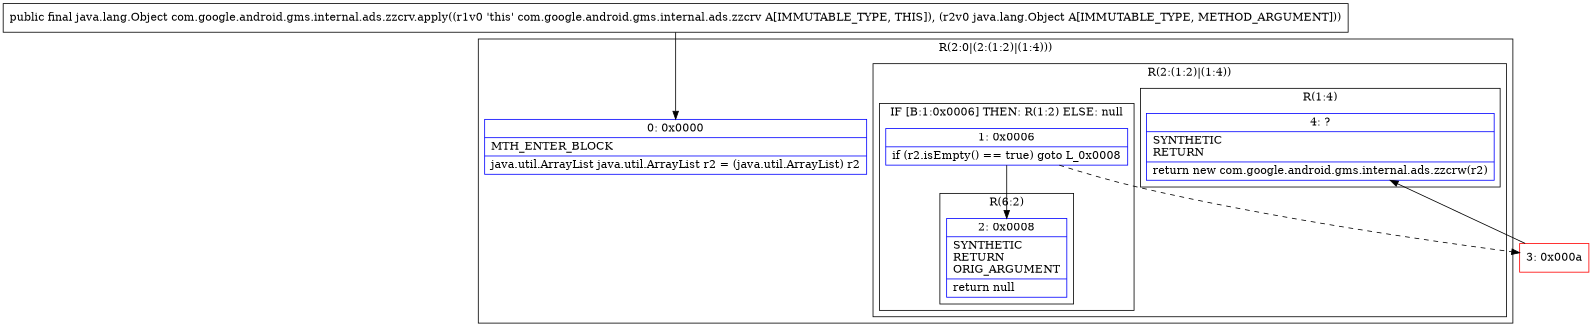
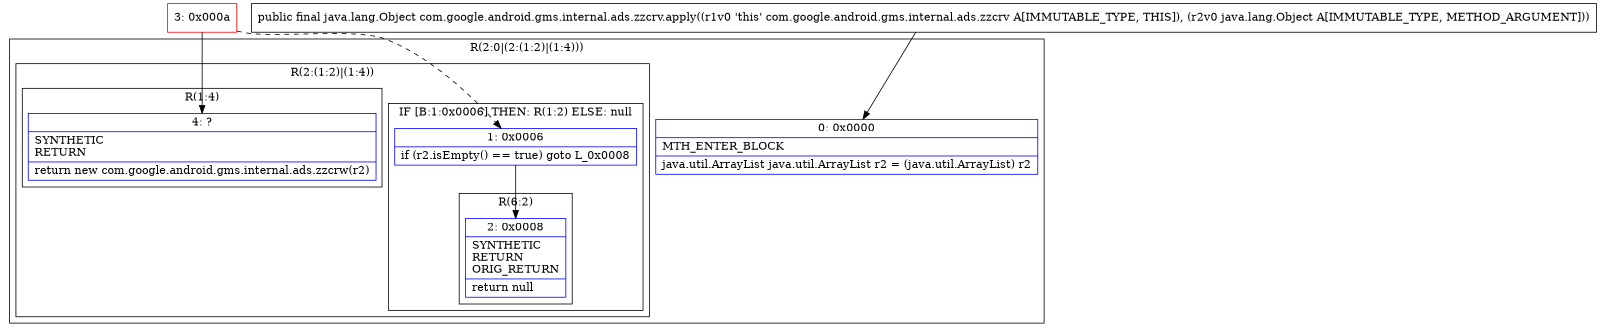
edge "1: 0x0006" -> "3: 0x000a": reversed
node "2: 0x0008": text "ORIG_ARGUMENT" -> "ORIG_RETURN"
